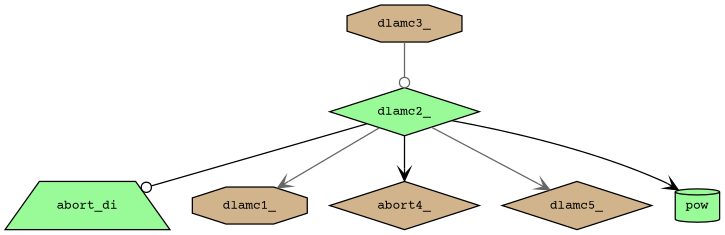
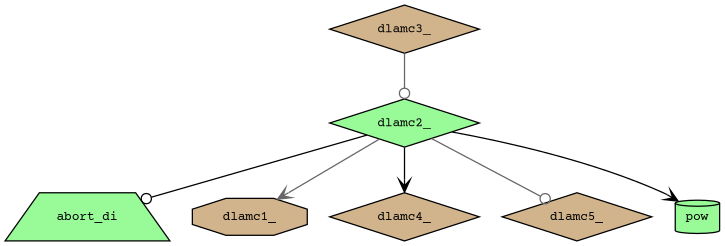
node "dlamc3_": shape octagon -> diamond
edge "dlamc2_" -> "dlamc5_": arrowhead vee -> odot
node "abort4_": label "abort4_" -> "dlamc4_"
